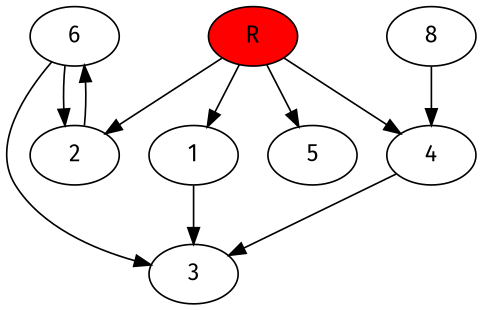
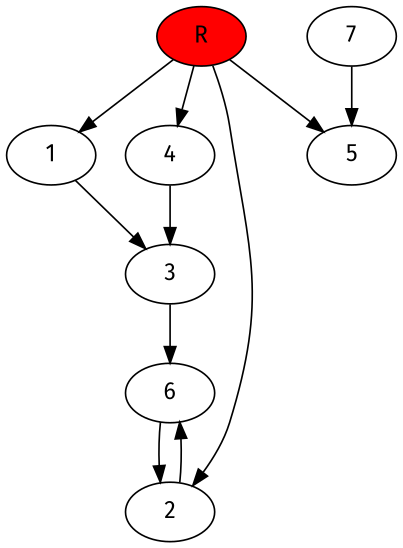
node "7": added
node "8": removed
edge "6" -> "3": reversed
